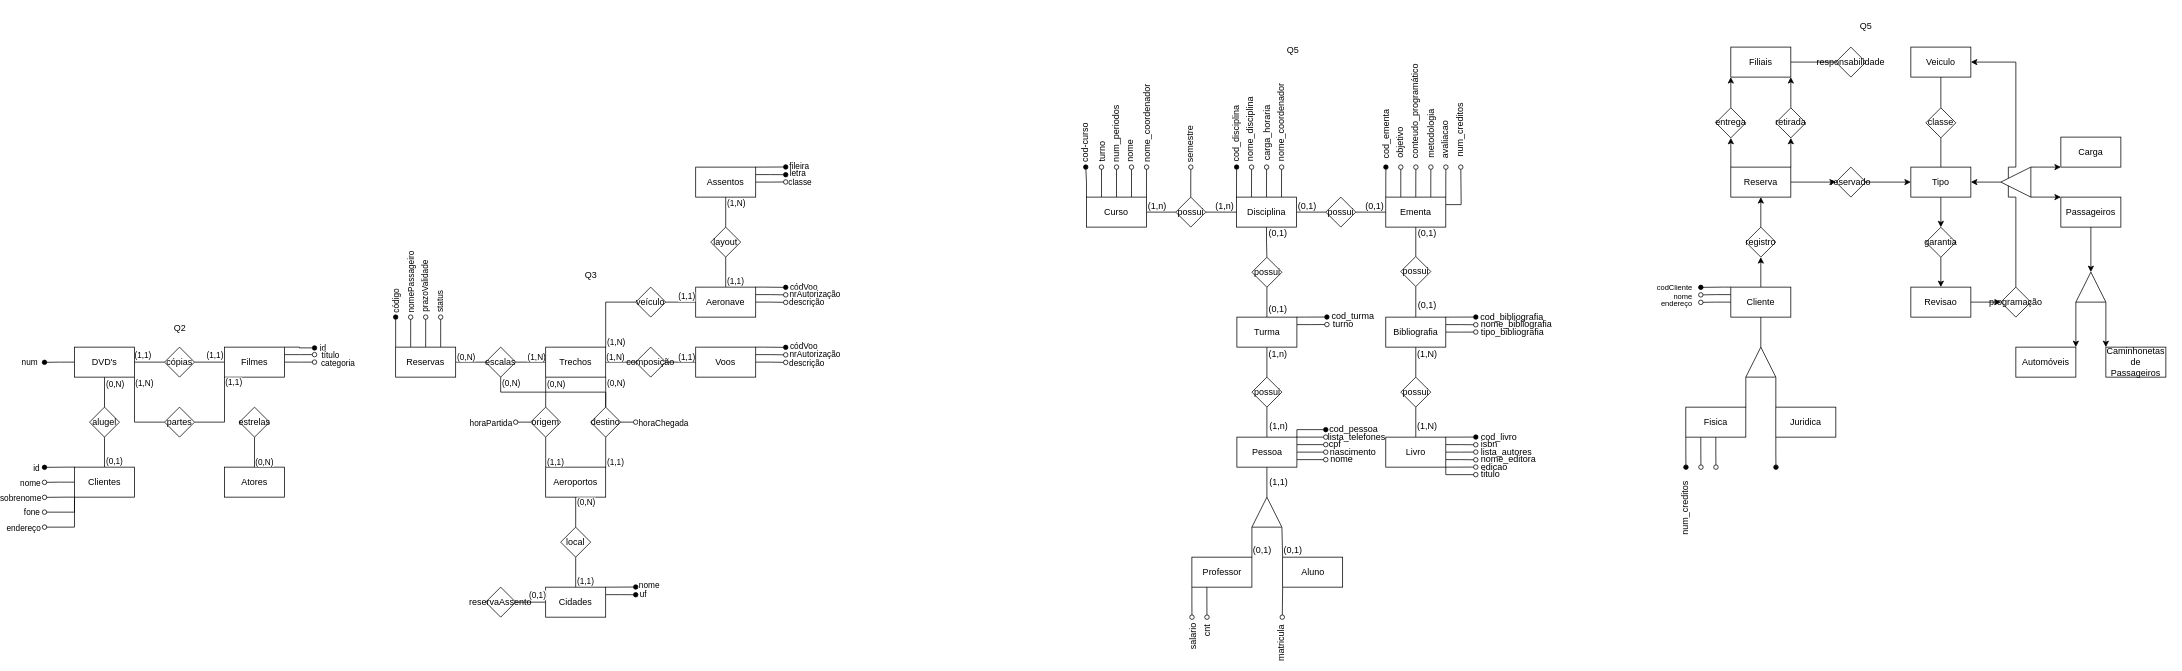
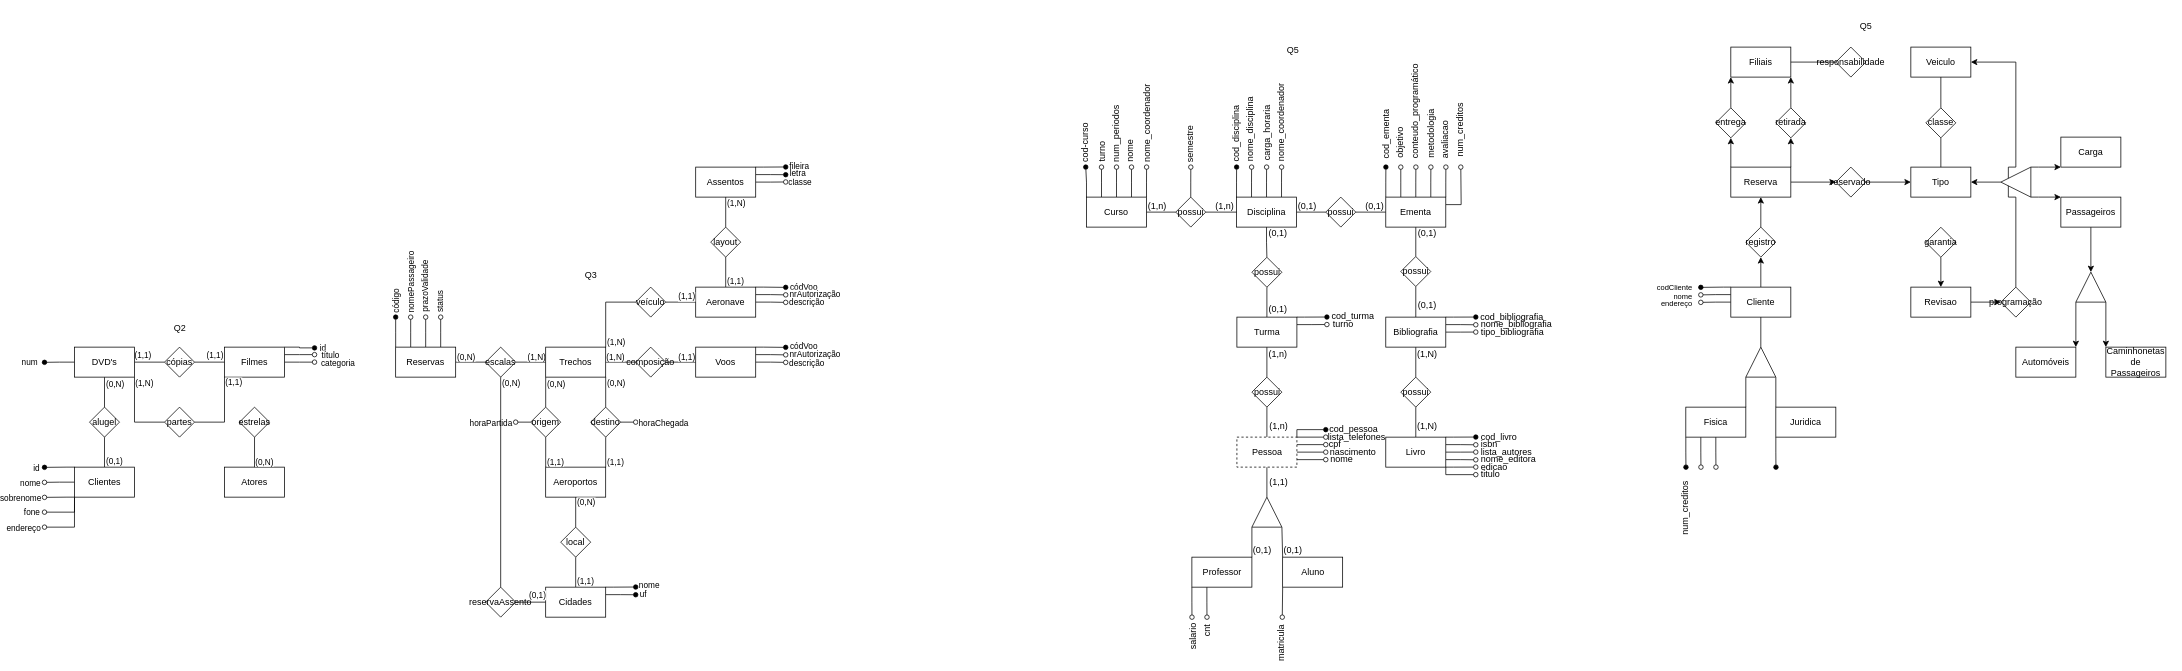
edge "Tipo" -> "garantia": removed
edge "escalas" -- "destino": now "escalas" -- "reservaAssento"
node "Pessoa": style solid -> dashed
